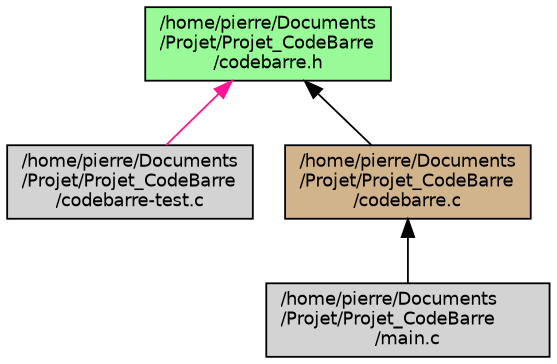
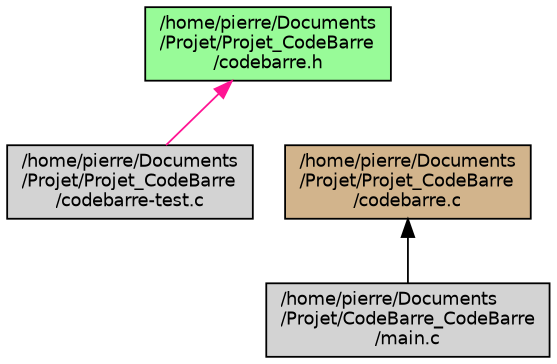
edge "/home/pierre/Documents /Projet/Projet_CodeBarre /codebarre.c" -> "/home/pierre/Documents /Projet/Projet_CodeBarre /codebarre.h": removed
node "/home/pierre/Documents /Projet/Projet_CodeBarre /main.c": label "/home/pierre/Documents /Projet/Projet_CodeBarre /main.c" -> "/home/pierre/Documents /Projet/CodeBarre_CodeBarre /main.c"
